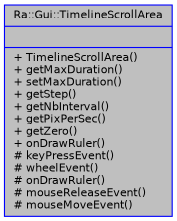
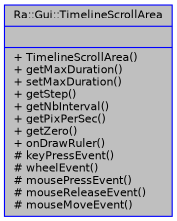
node "Ra::Gui::TimelineScrollArea": text "# onDrawRuler()" -> "# mousePressEvent()"
